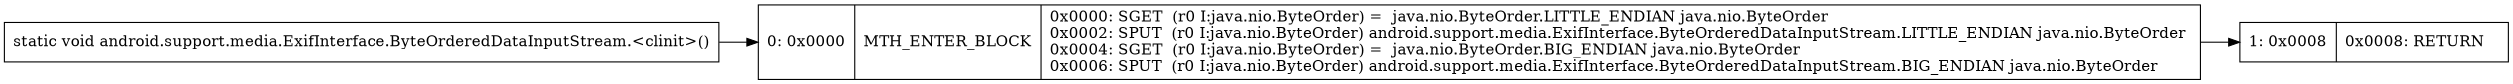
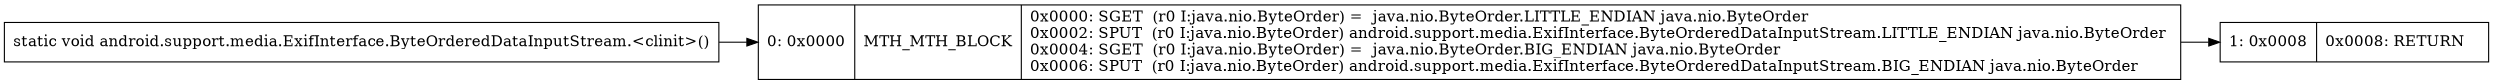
node "0: 0x0000": text "MTH_ENTER_BLOCK" -> "MTH_MTH_BLOCK"
